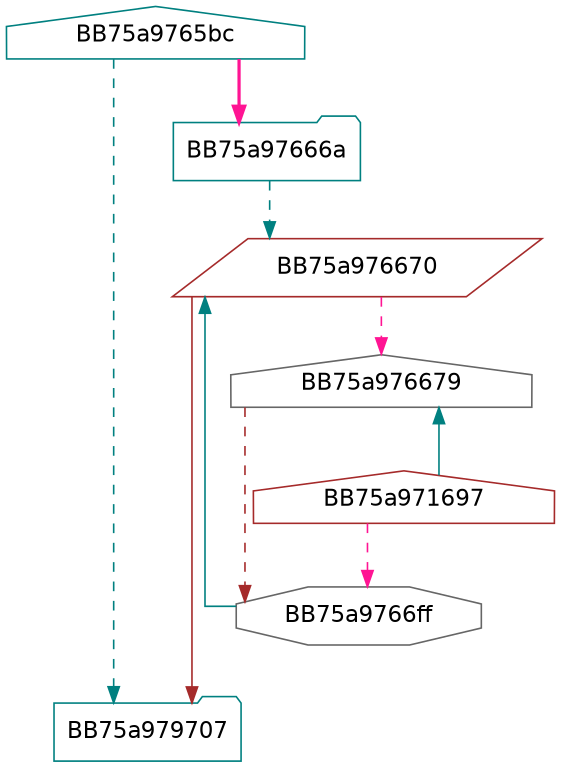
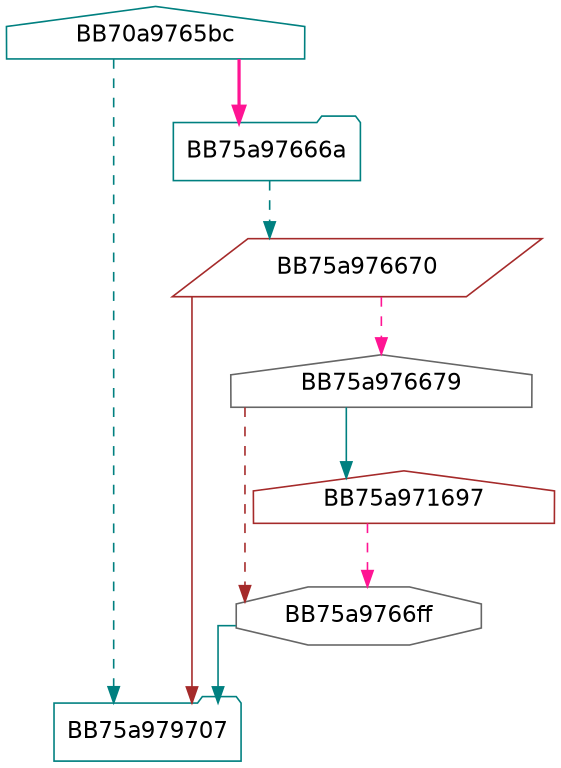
node "BB75a9765bc": label "BB75a9765bc" -> "BB70a9765bc"
edge "BB75a971697" -> "BB75a976679": reversed
edge "BB75a9766ff" -> "BB75a976670": now "BB75a9766ff" -> "BB75a979707"
